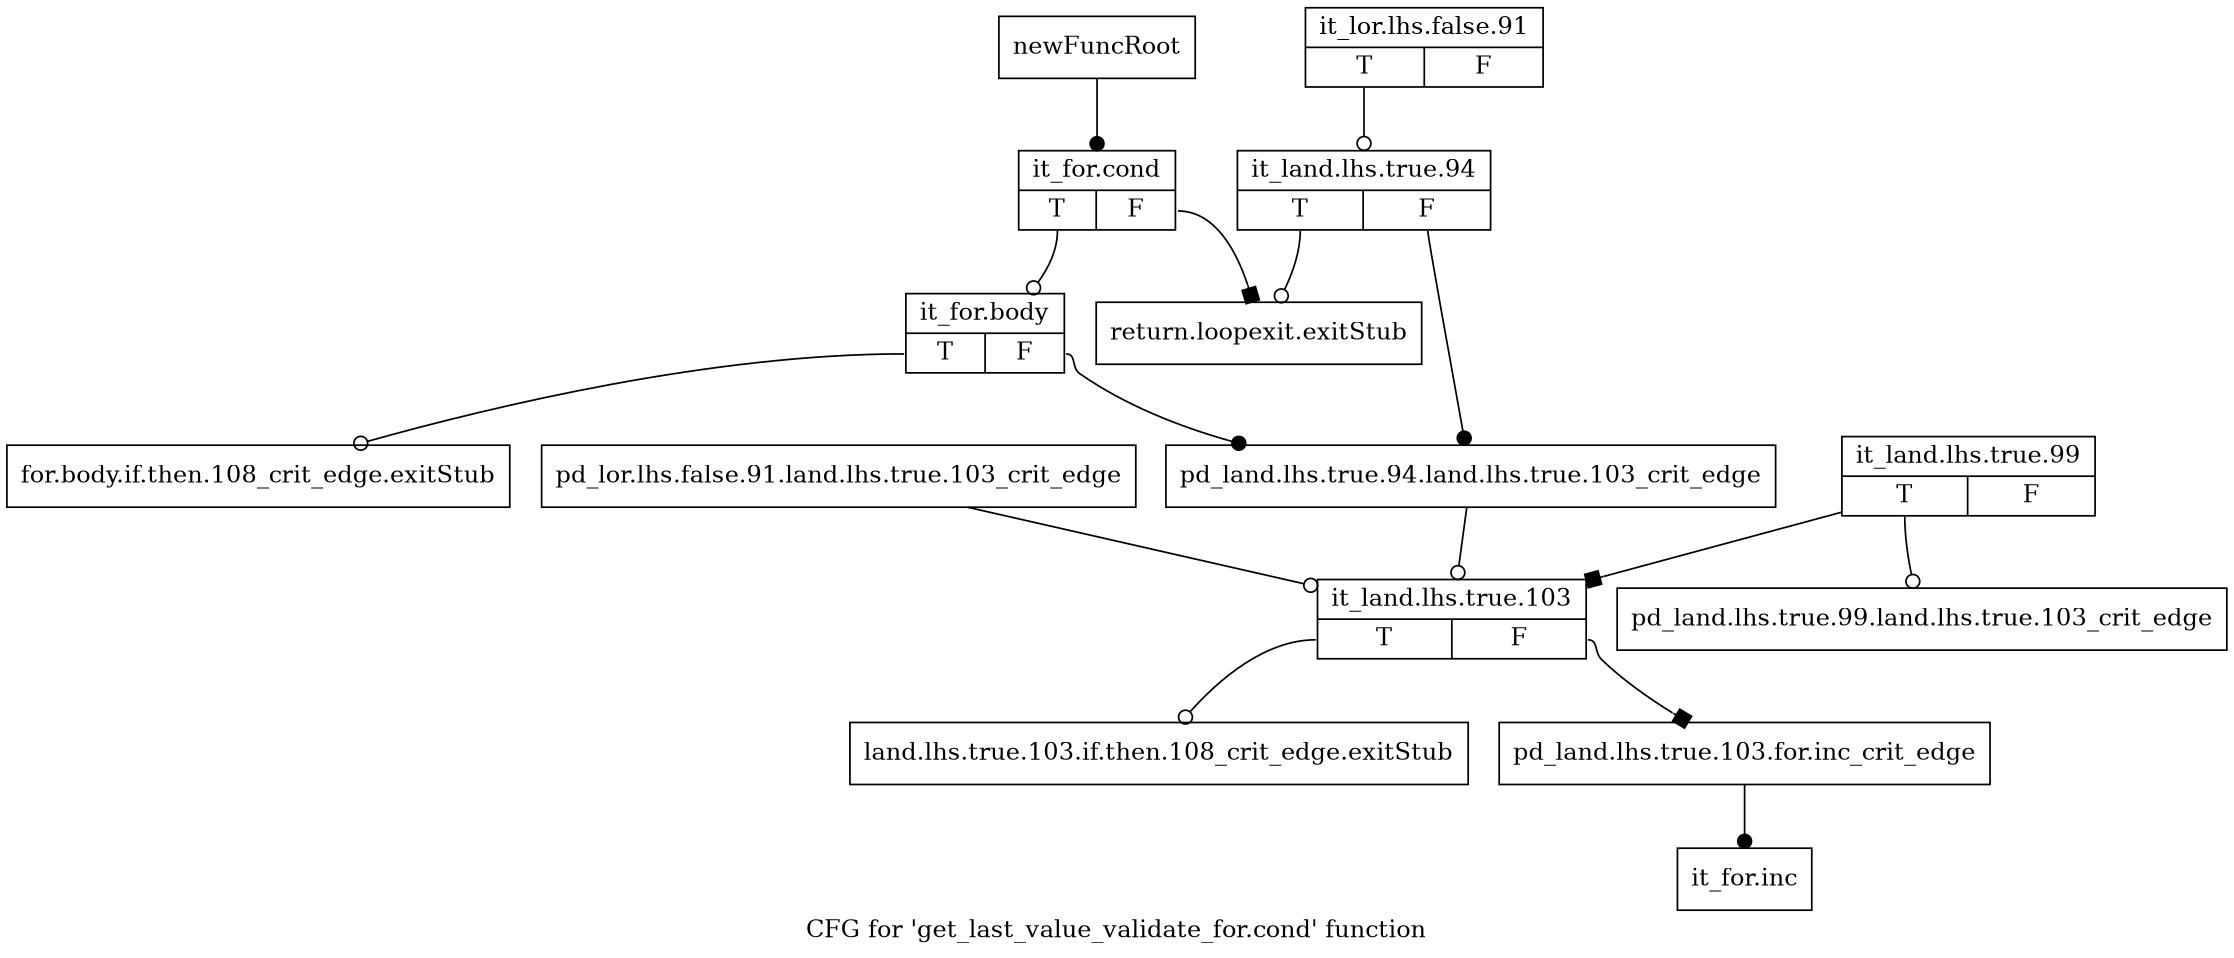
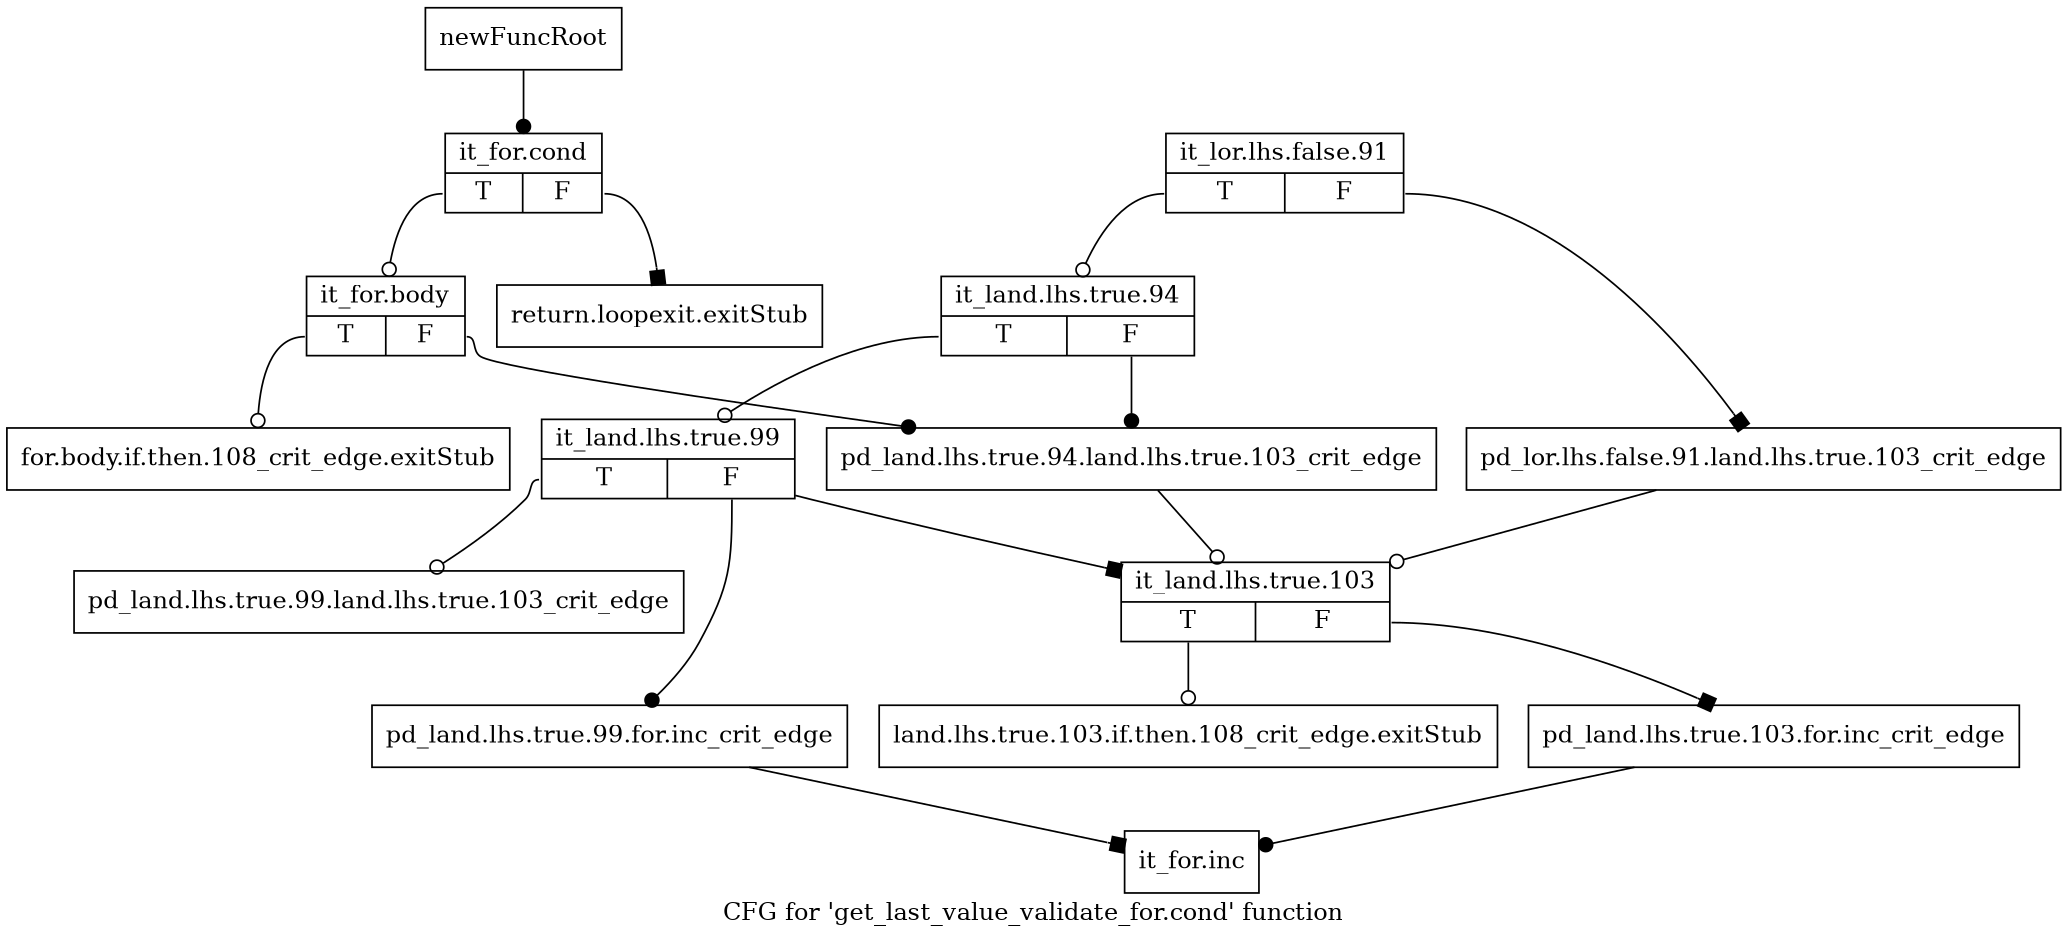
edge "it_land.lhs.true.94" -> "return.loopexit.exitStub": now "it_land.lhs.true.94" -> "it_land.lhs.true.99"
edge "it_lor.lhs.false.91" -> "pd_lor.lhs.false.91.land.lhs.true.103_crit_edge": added
node "pd_land.lhs.true.99.for.inc_crit_edge": added
